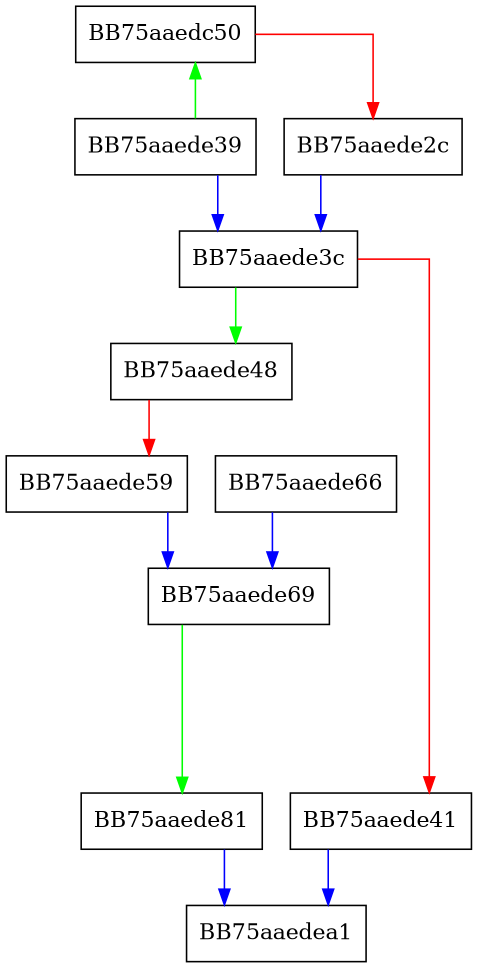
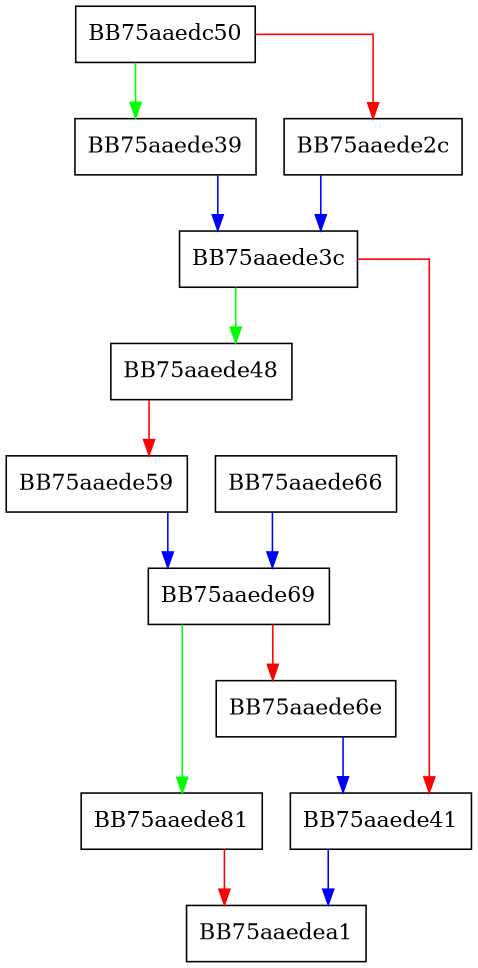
edge "BB75aaede39" -> "BB75aaedc50": reversed
node "BB75aaede6e": added
edge "BB75aaede81" -> "BB75aaedea1": color blue -> red
